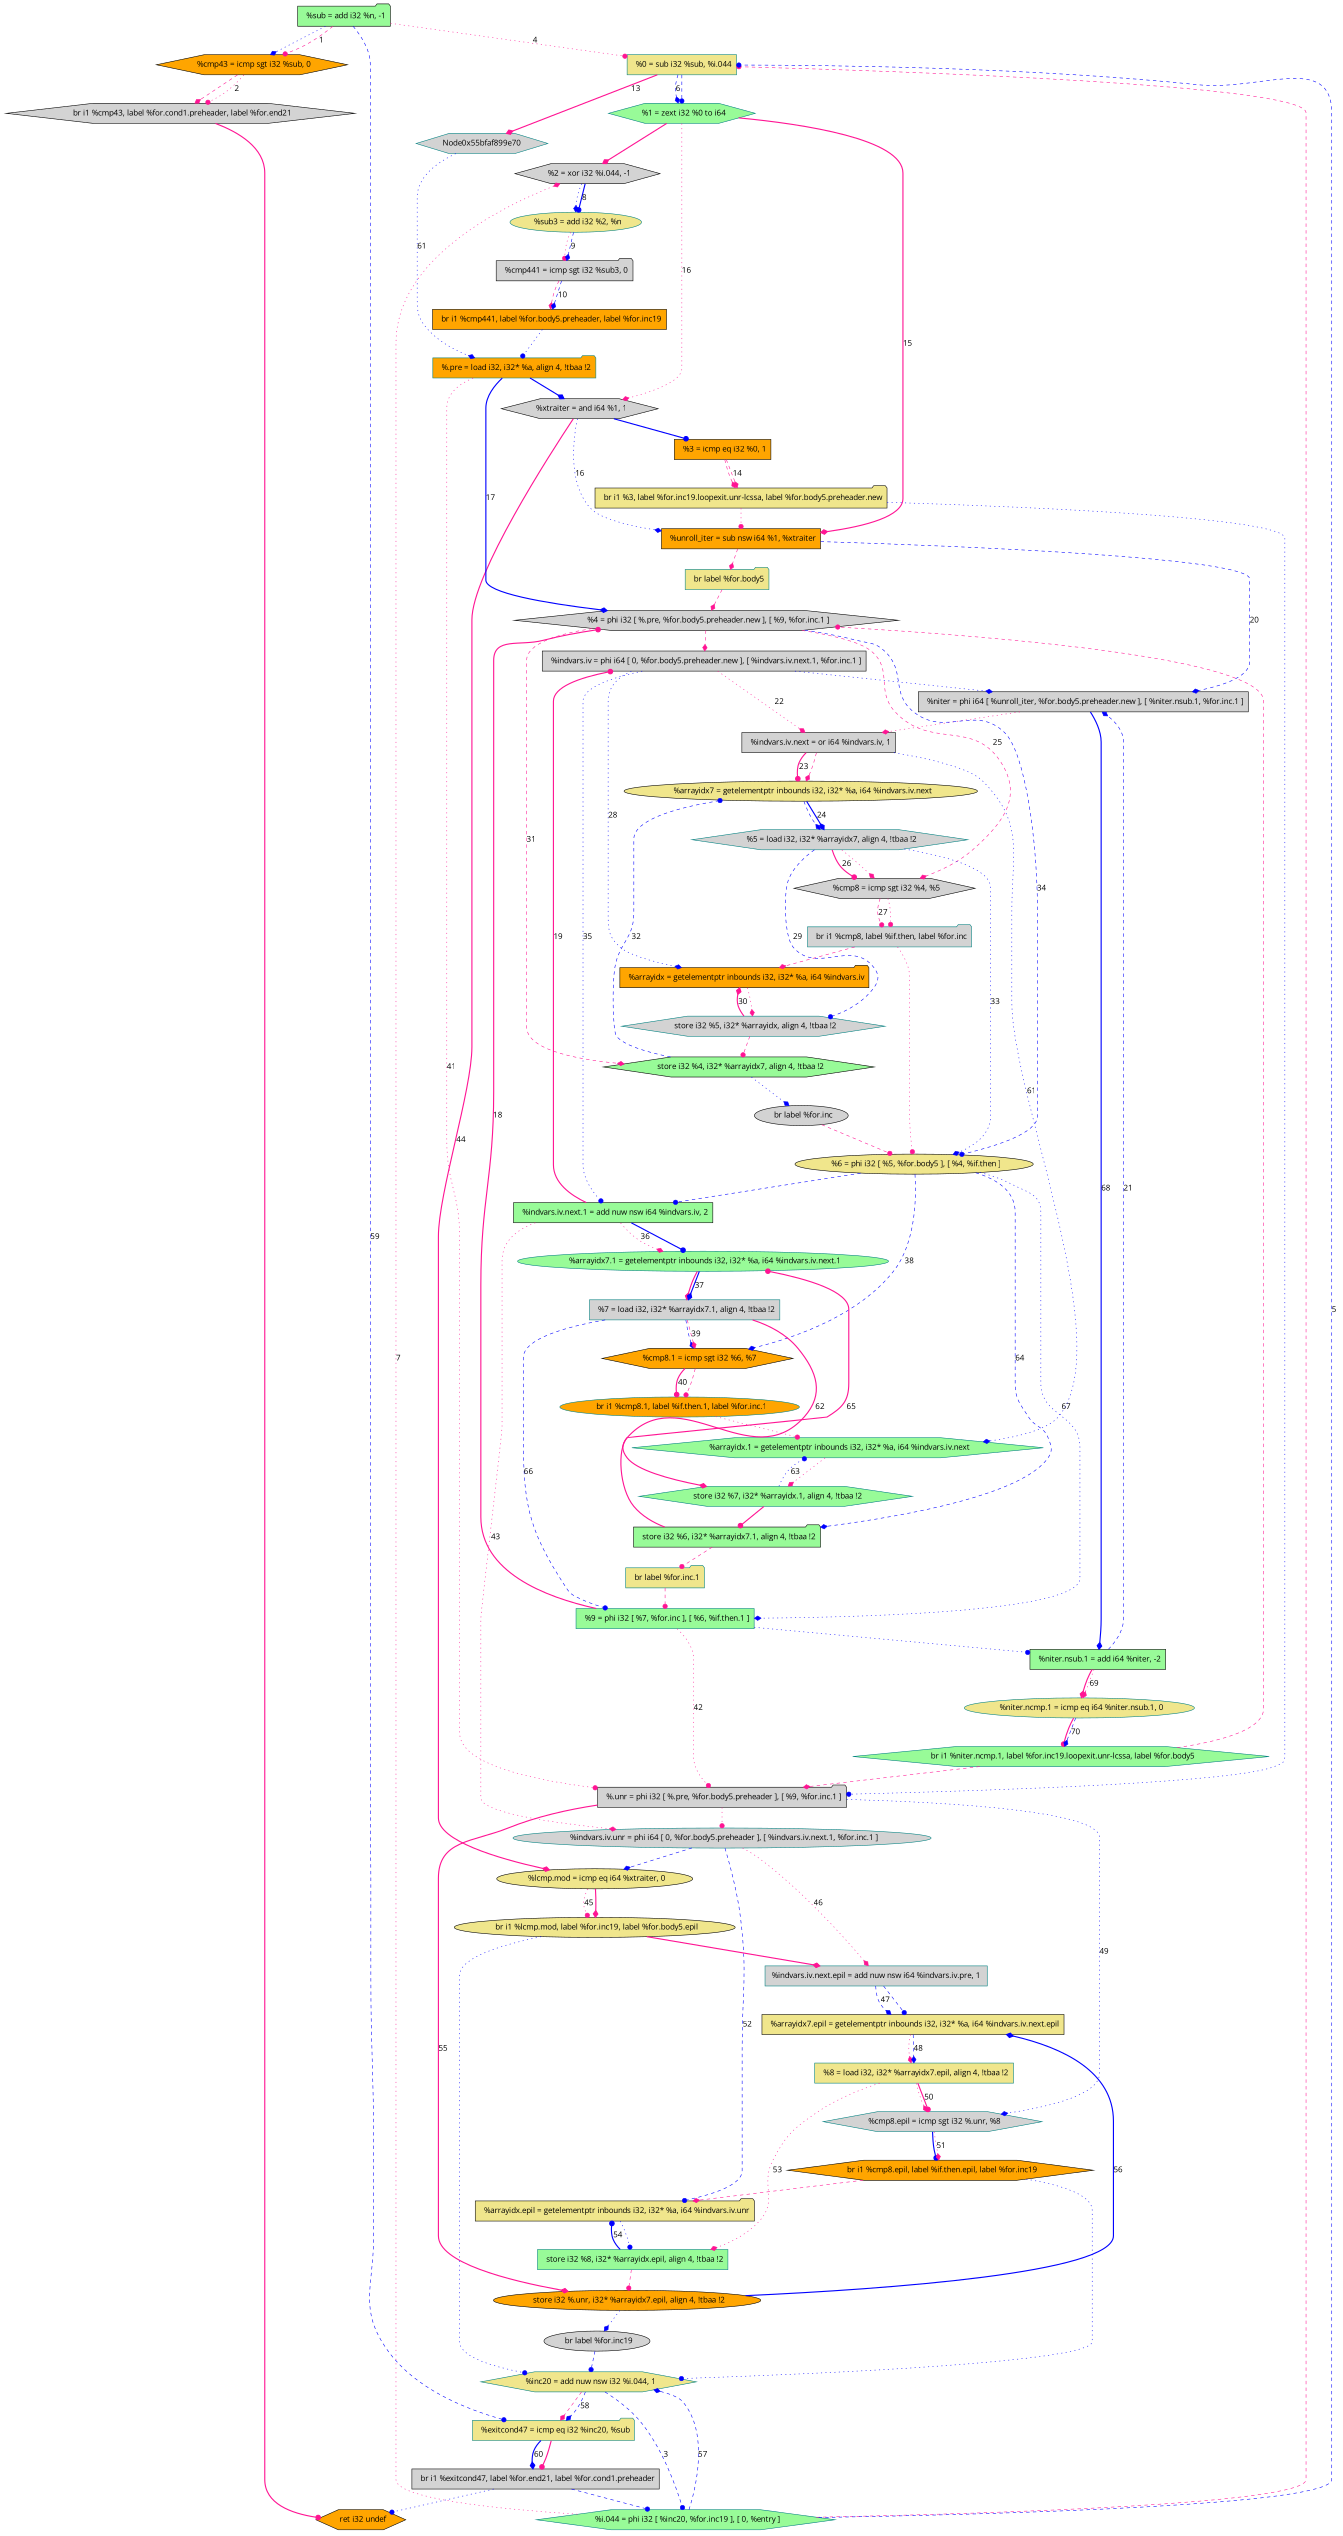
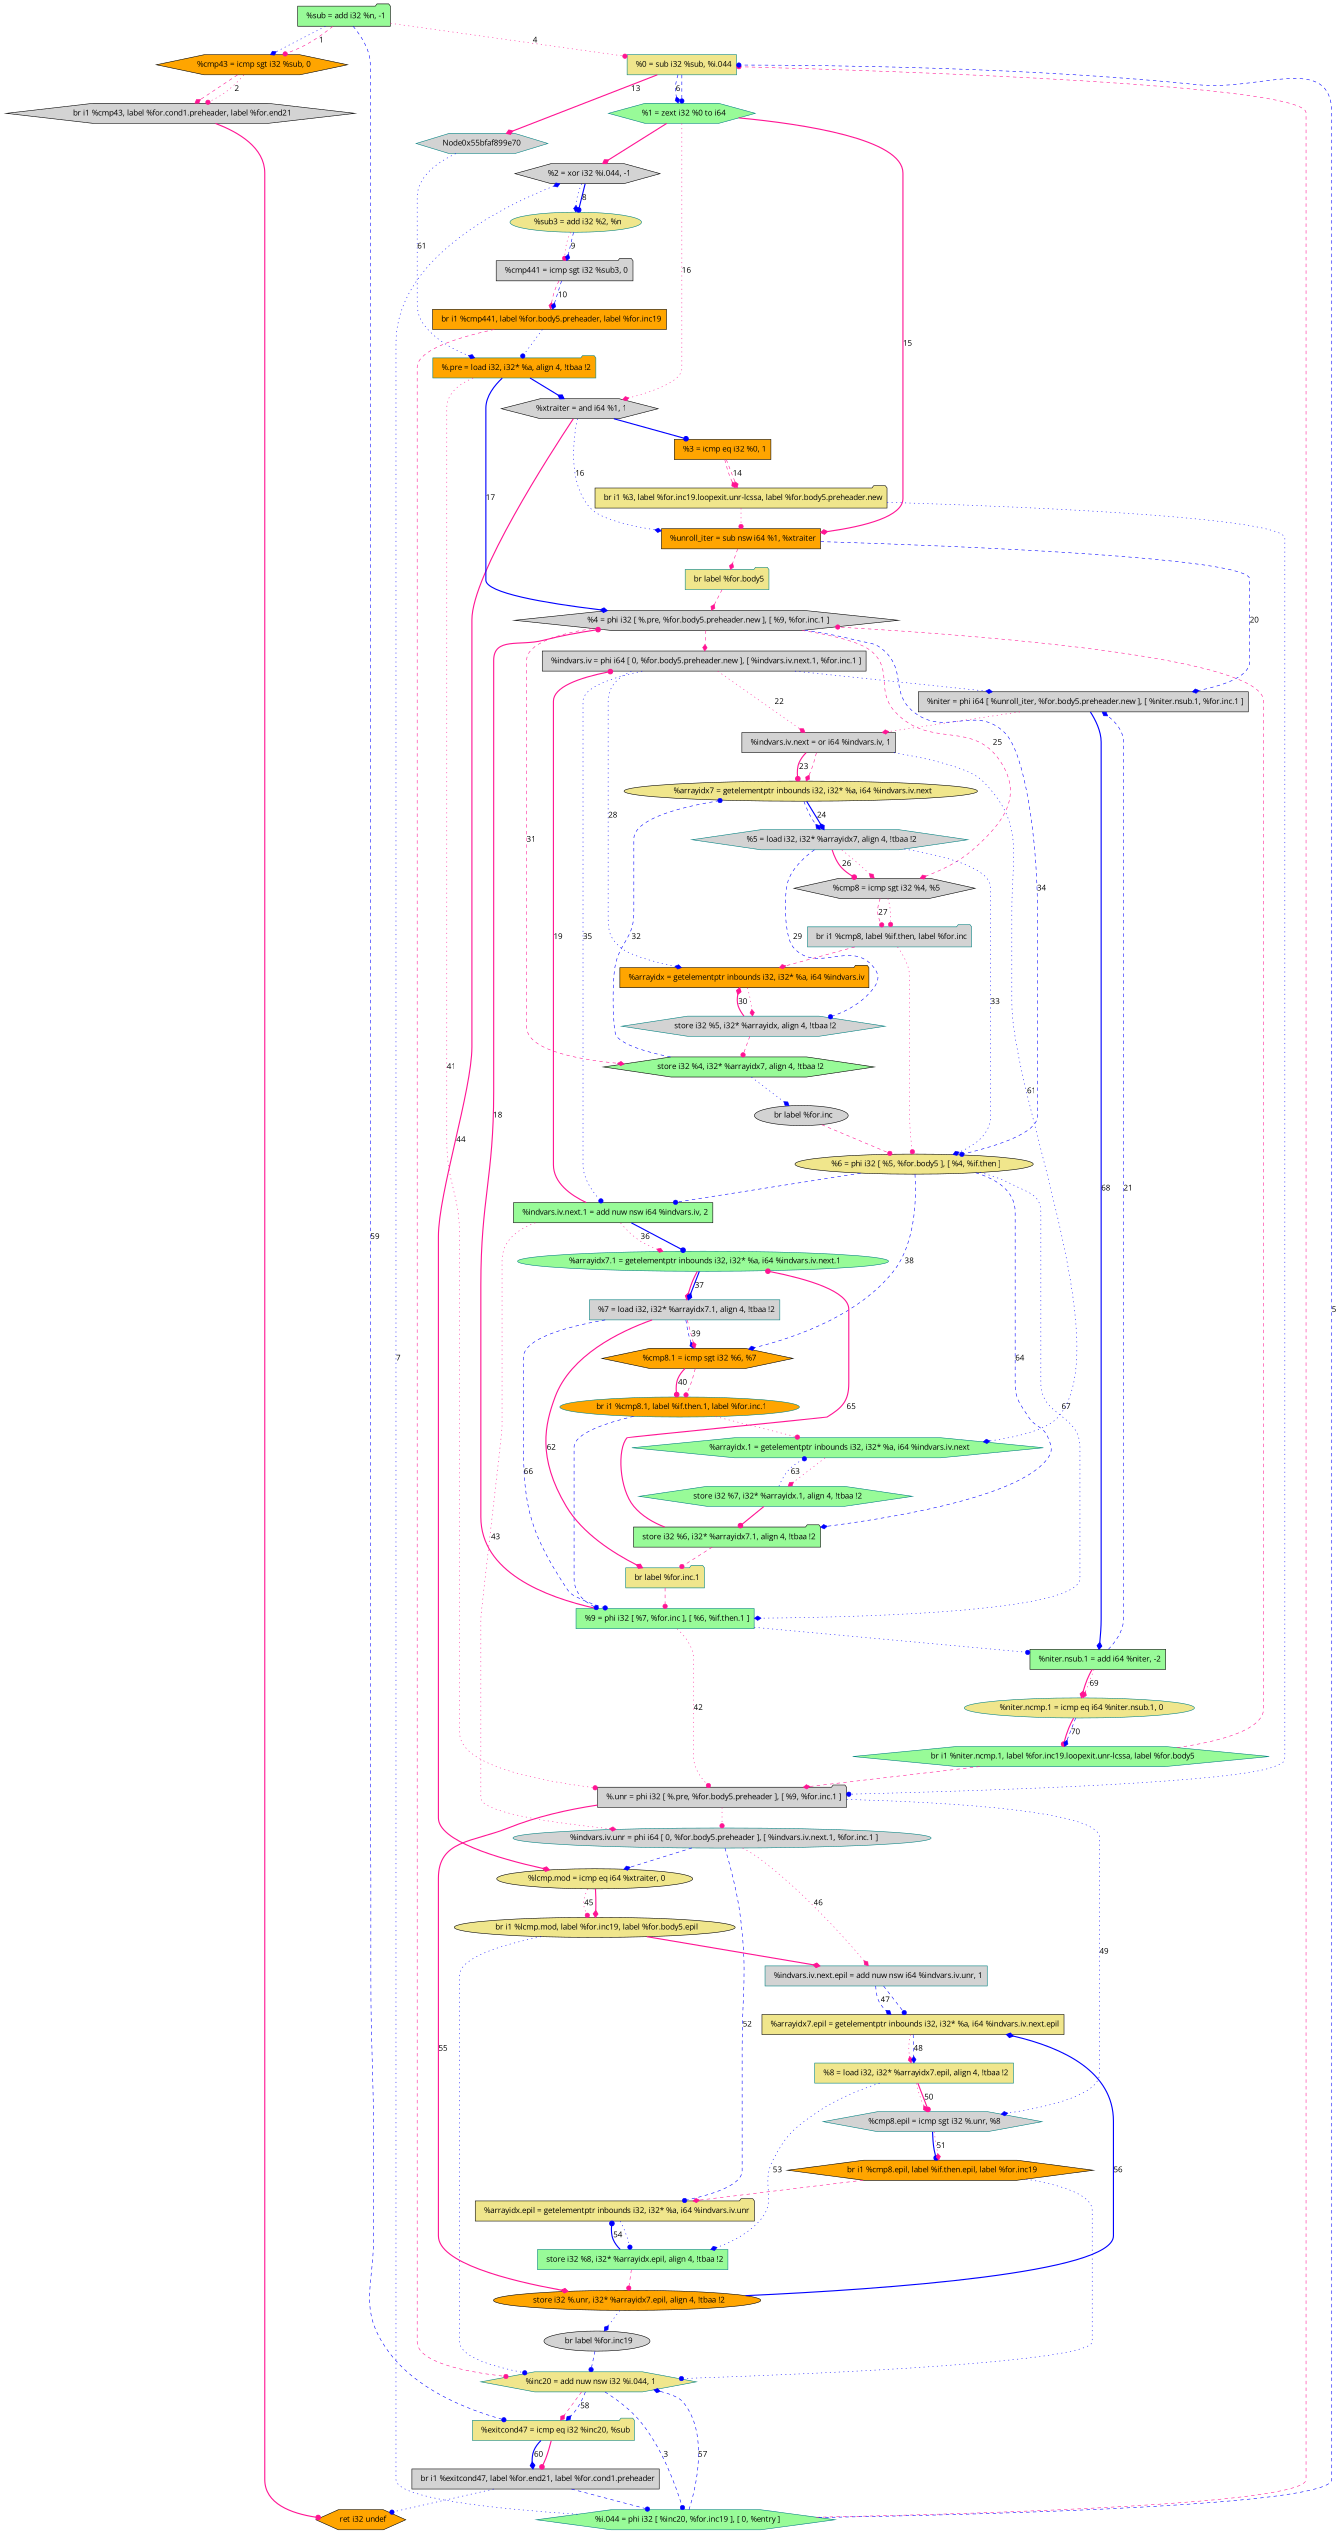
edge "br i1 %cmp441, label %for.body5.preheader, label %for.inc19" -> "%inc20 = add nuw nsw i32 %i.044, 1": added
edge "%i.044 = phi i32 [ %inc20, %for.inc19 ], [ 0, %entry ]" -> "%2 = xor i32 %i.044, -1": color deeppink -> blue
edge "%7 = load i32, i32* %arrayidx7.1, align 4, !tbaa !2" -> "store i32 %7, i32* %arrayidx.1, align 4, !tbaa !2": now "%7 = load i32, i32* %arrayidx7.1, align 4, !tbaa !2" -> "br label %for.inc.1"
edge "br i1 %cmp8.1, label %if.then.1, label %for.inc.1" -> "%9 = phi i32 [ %7, %for.inc ], [ %6, %if.then.1 ]": added
node "%indvars.iv.next.epil = add nuw nsw i64 %indvars.iv.pre, 1": label "%indvars.iv.next.epil = add nuw nsw i64 %indvars.iv.pre, 1" -> "%indvars.iv.next.epil = add nuw nsw i64 %indvars.iv.unr, 1"
edge "%8 = load i32, i32* %arrayidx7.epil, align 4, !tbaa !2" -> "store i32 %8, i32* %arrayidx.epil, align 4, !tbaa !2": color deeppink -> blue
